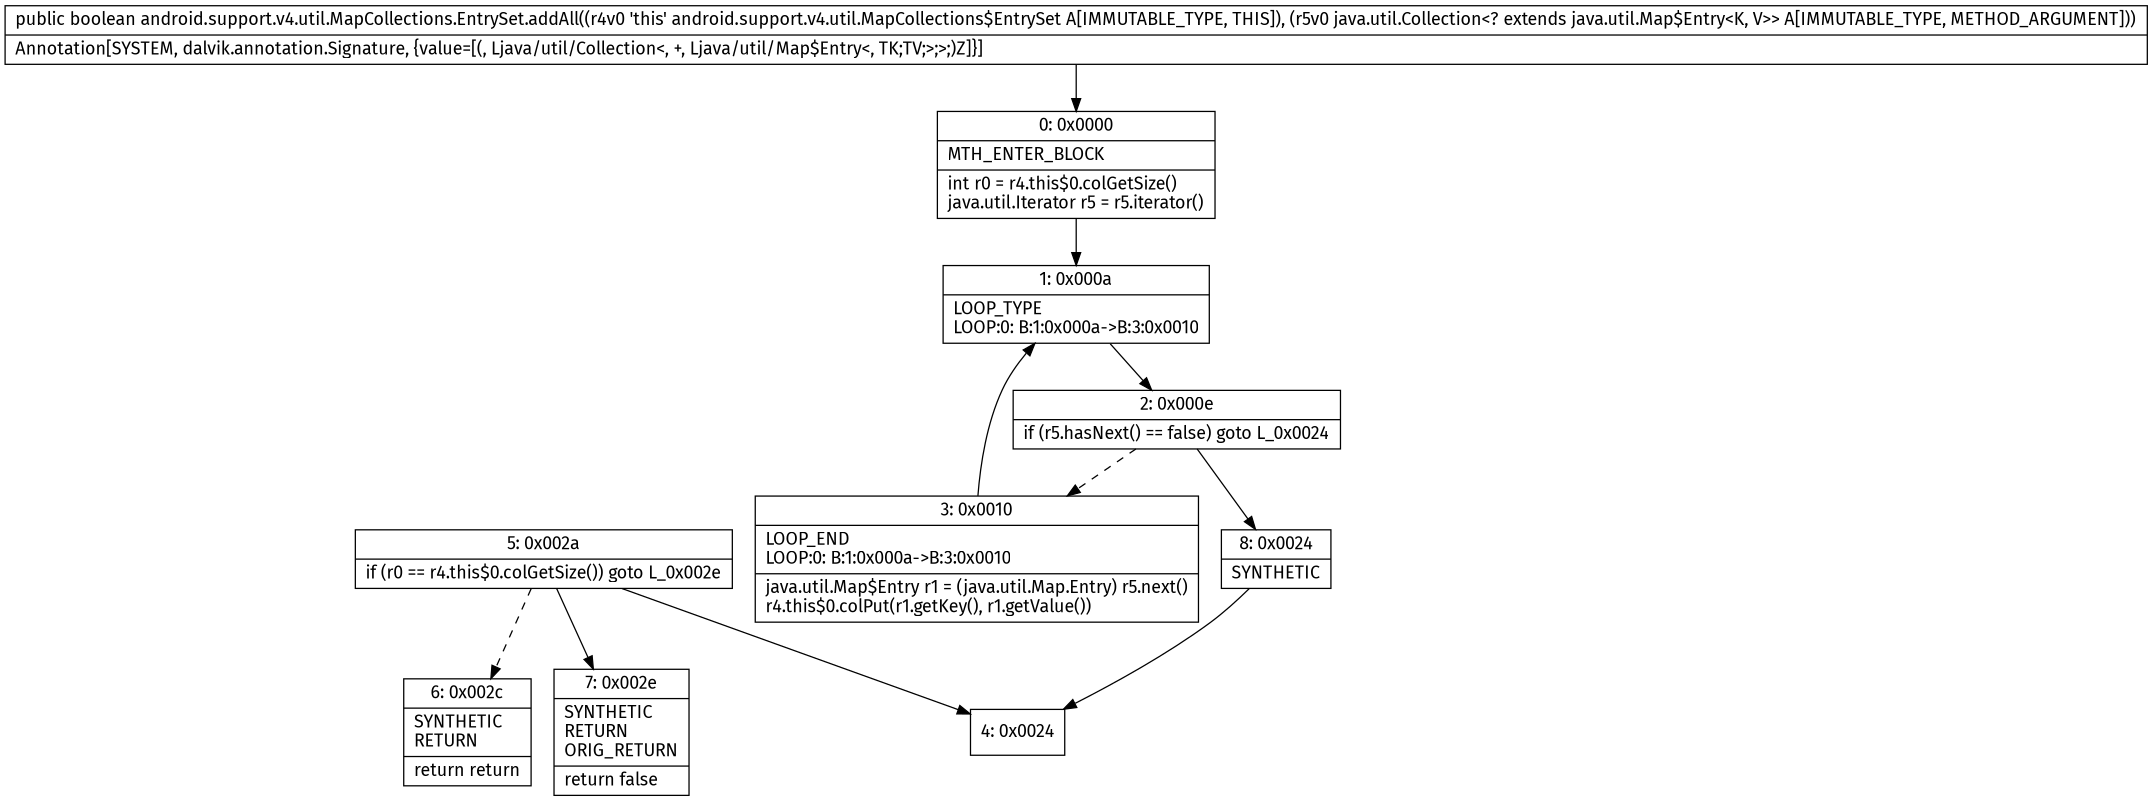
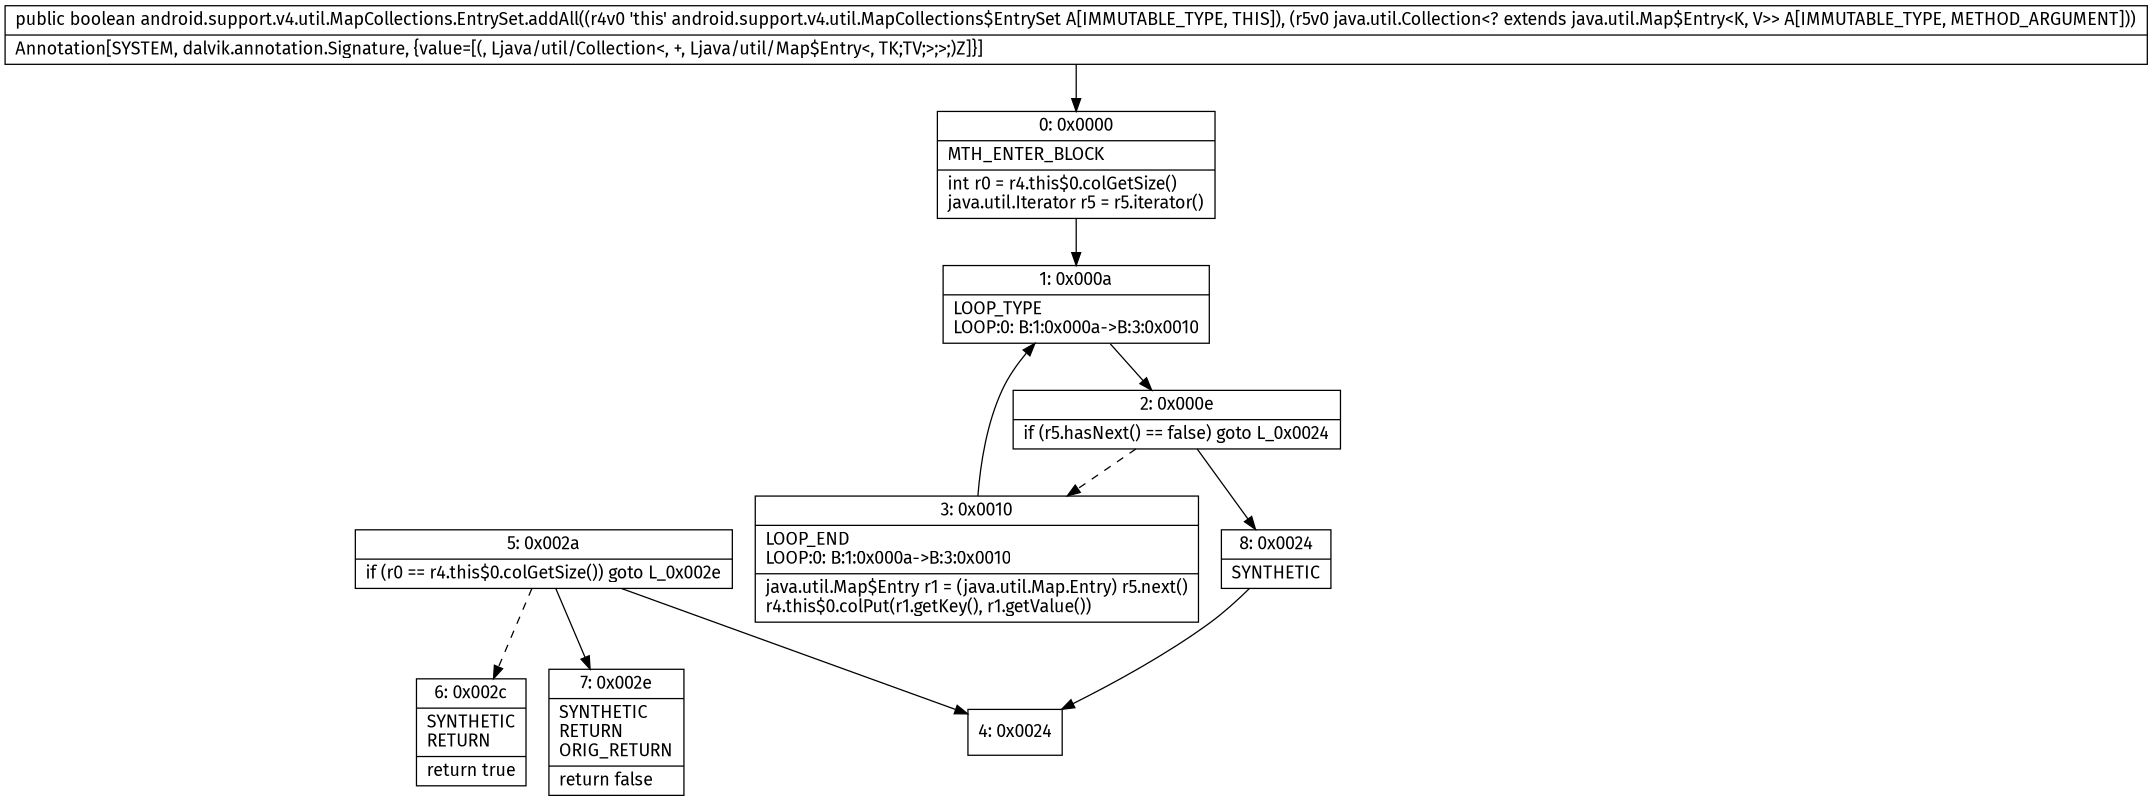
node "6: 0x002c": text "return return" -> "return true"
